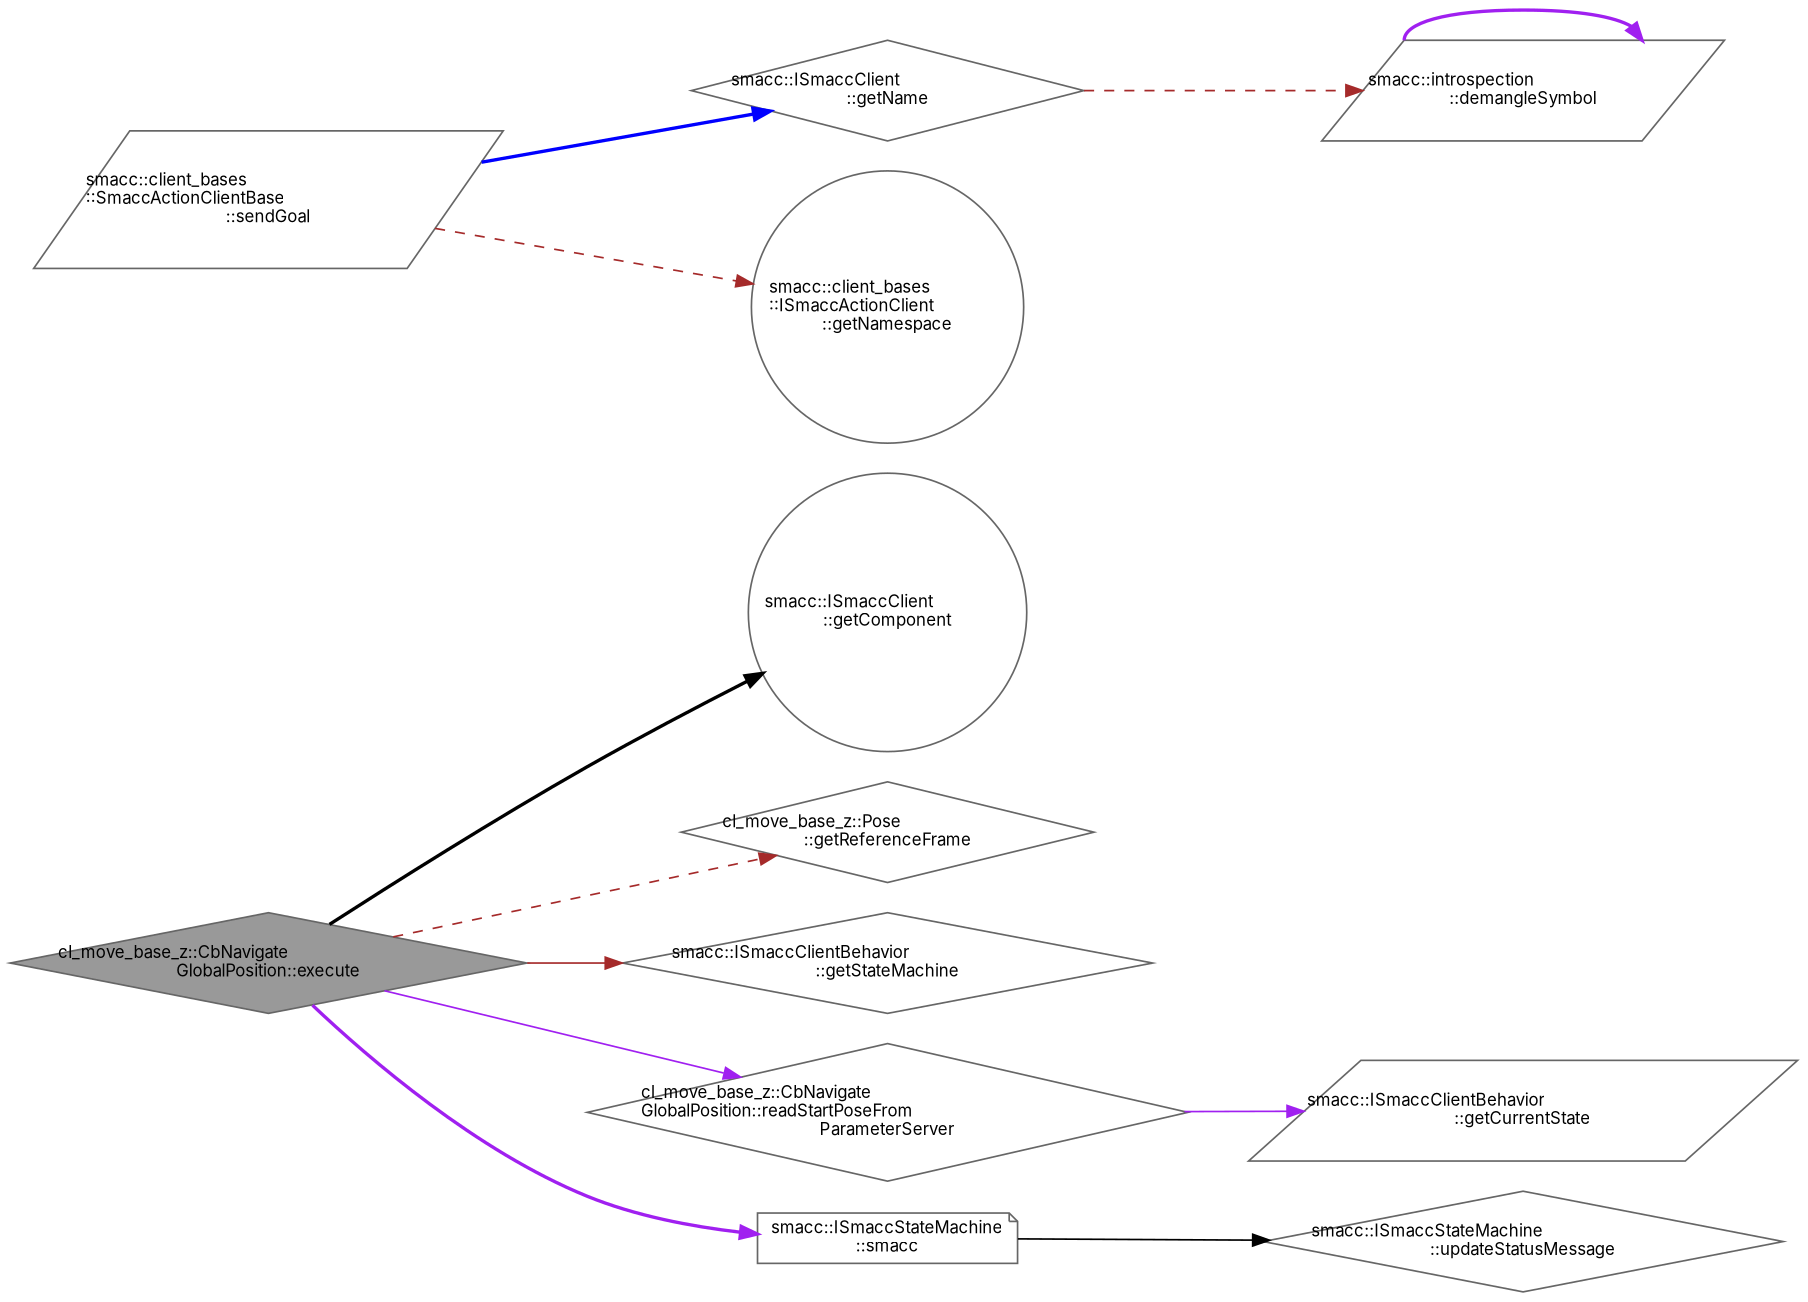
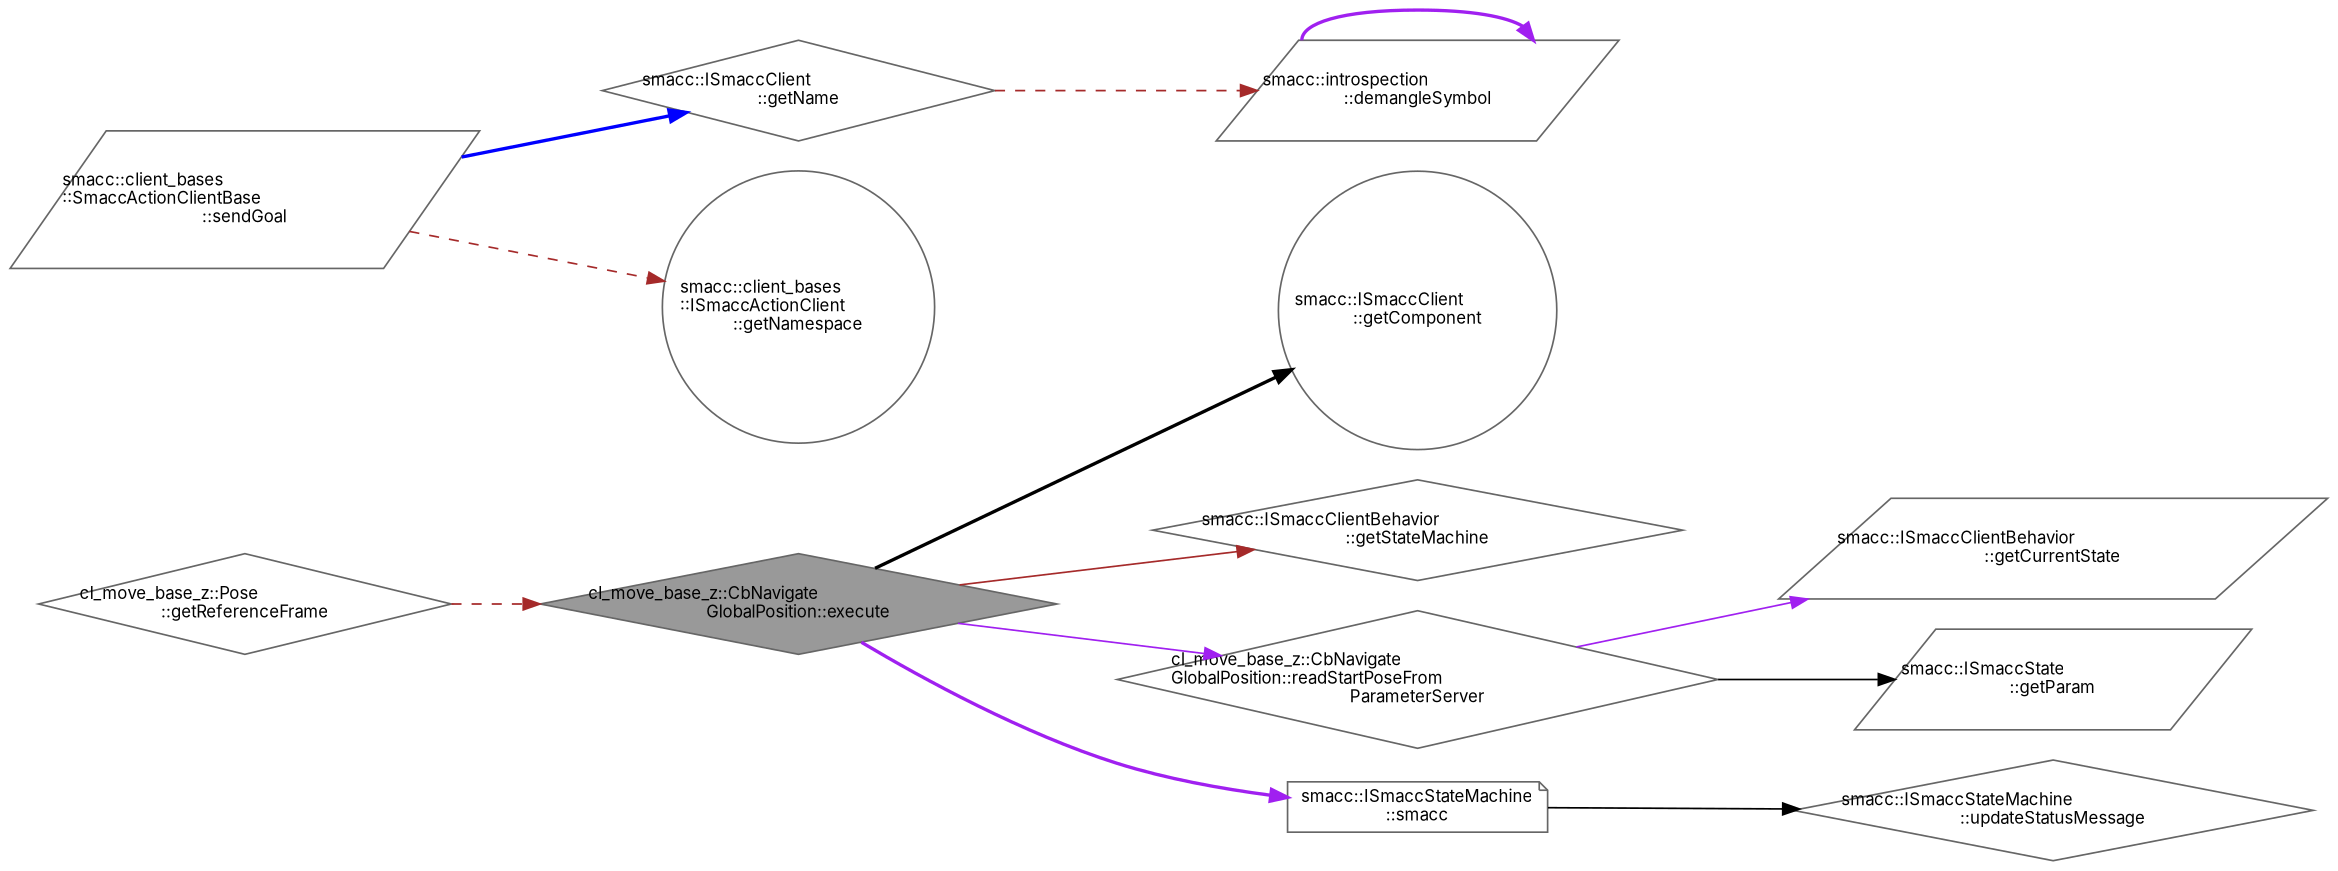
node "smacc::ISmaccState ::getParam": added
edge "cl_move_base_z::CbNavigate GlobalPosition::execute" -> "cl_move_base_z::Pose ::getReferenceFrame": reversed
